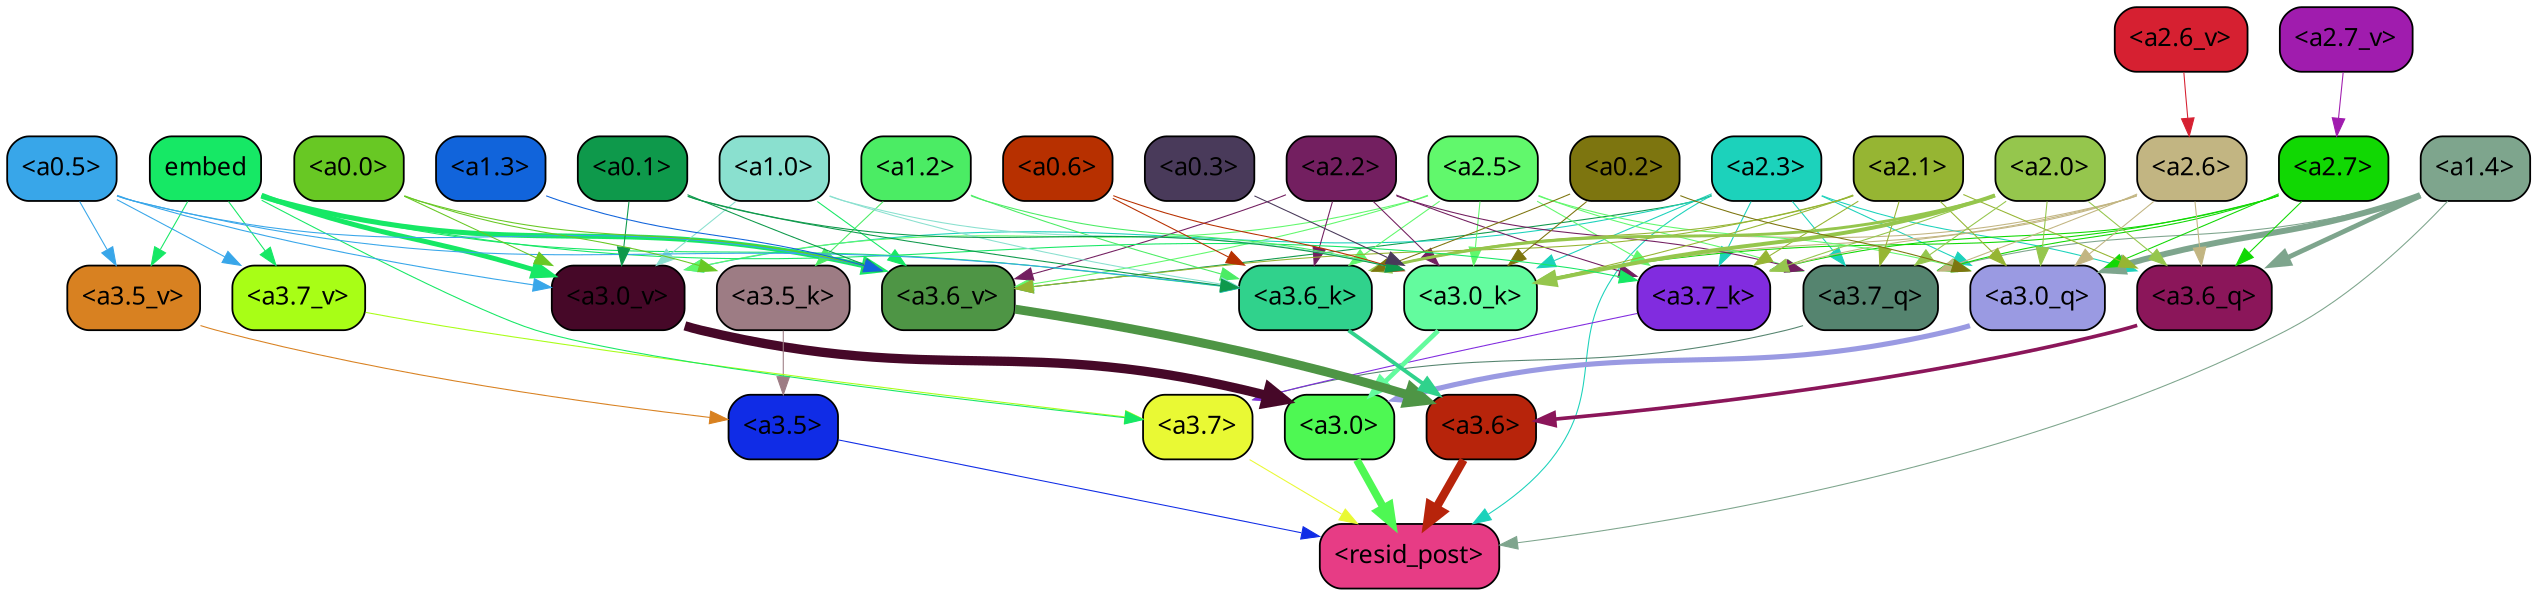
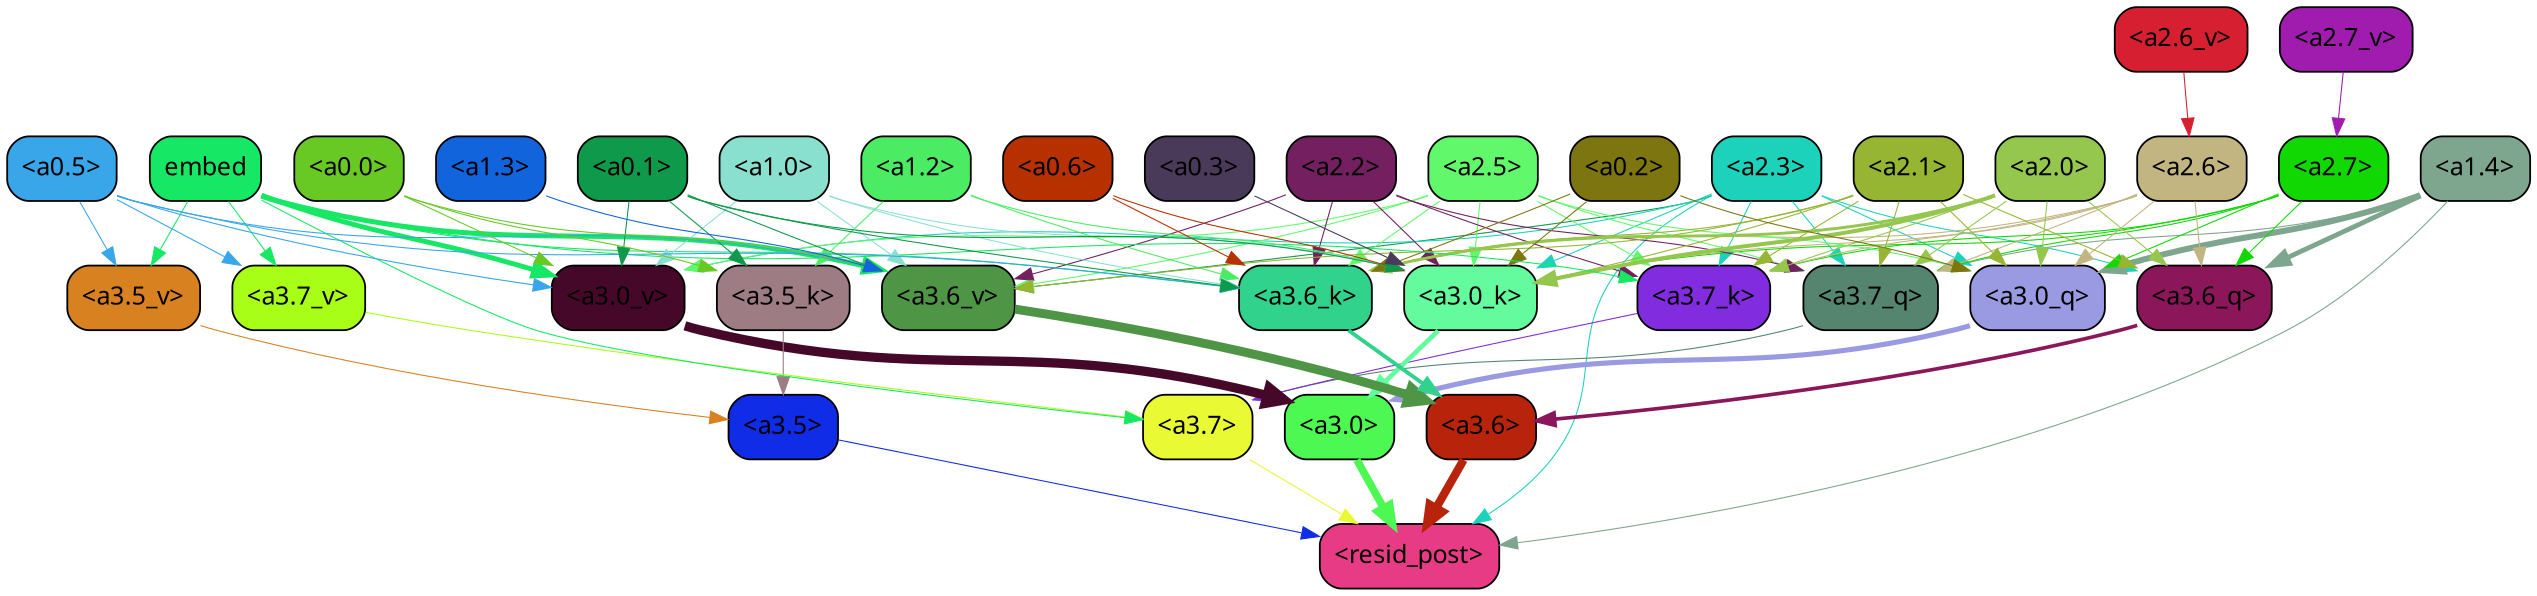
edge "<a1.0>" -> "<a3.6_v>": color #16e865 -> #8ae0cf
edge "<a0.1>" -> "<a3.5_k>": added
